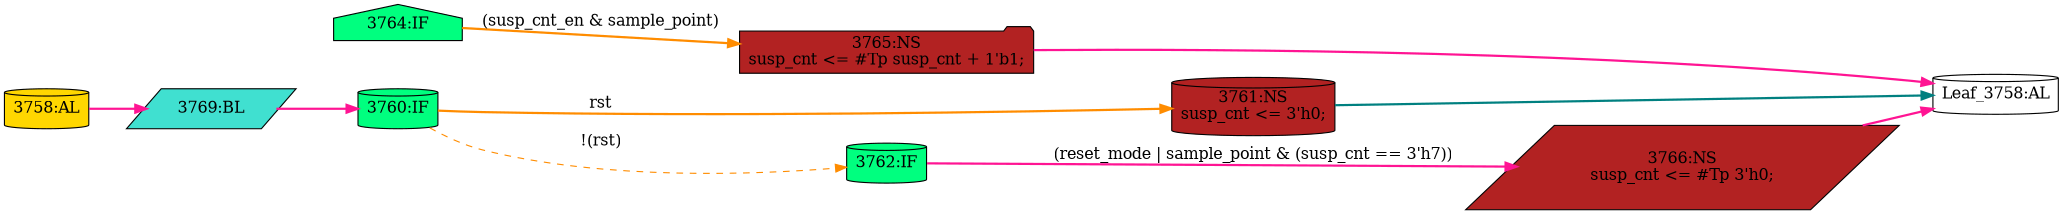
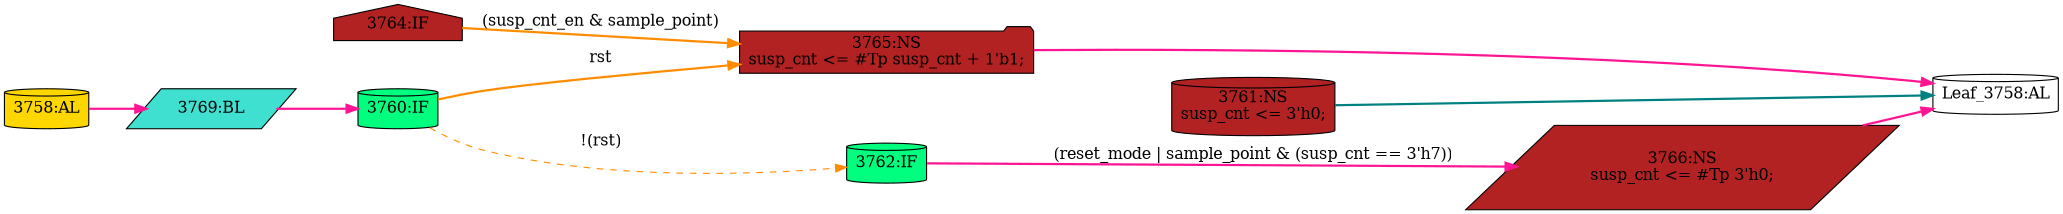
node "3764:IF": fillcolor springgreen -> firebrick
edge "3760:IF" -> "3761:NS susp_cnt <= 3'h0;": now "3760:IF" -> "3765:NS susp_cnt <= #Tp susp_cnt + 1'b1;"
